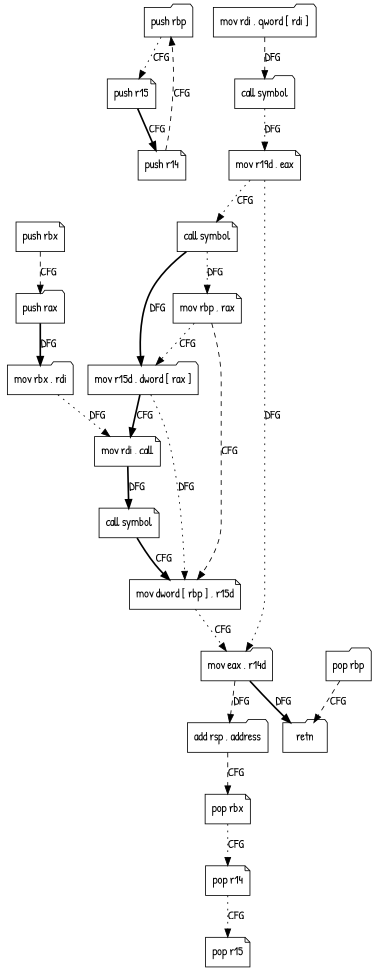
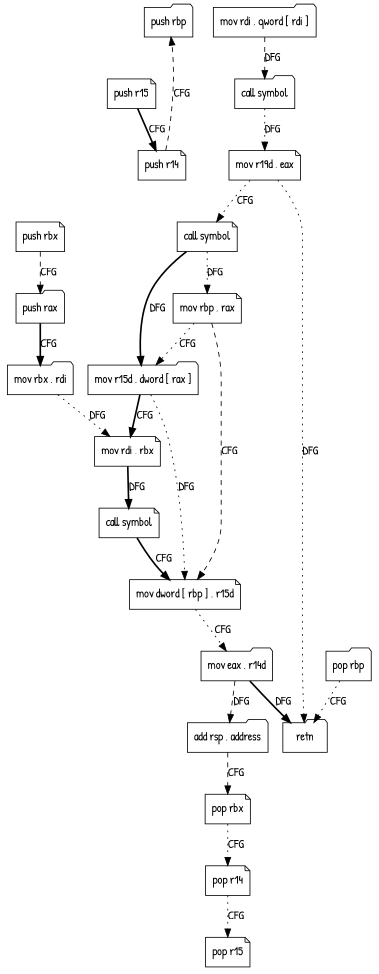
edge "push rbp" -> "push r15": removed, label "CFG"
edge "push rax" -> "mov rbx , rdi": label "DFG" -> "CFG"
edge "mov r19d , eax" -> "mov eax , r14d": now "mov r19d , eax" -> "retn"
node "mov rdi , call": label "mov rdi , call" -> "mov rdi , rbx"
edge "pop rbp" -> "retn": style dashed -> dotted
